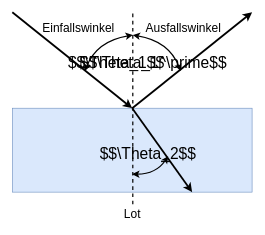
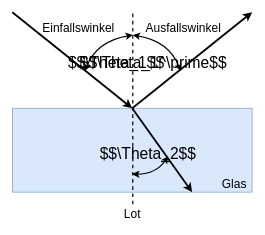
node "Glas": added
